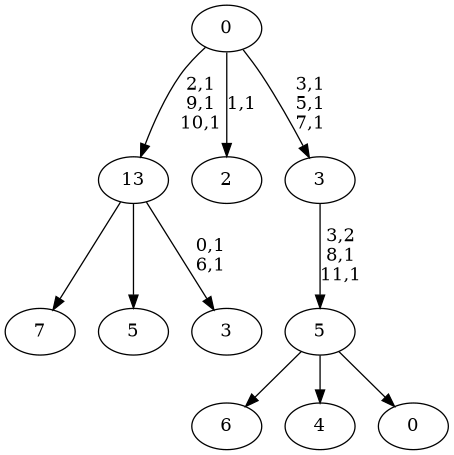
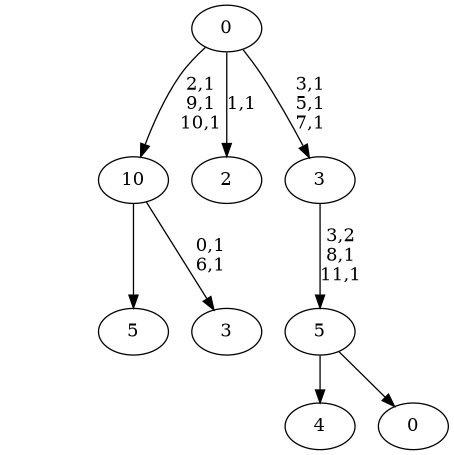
node "13": label "13" -> "10"
node "7": removed
node "6": removed
